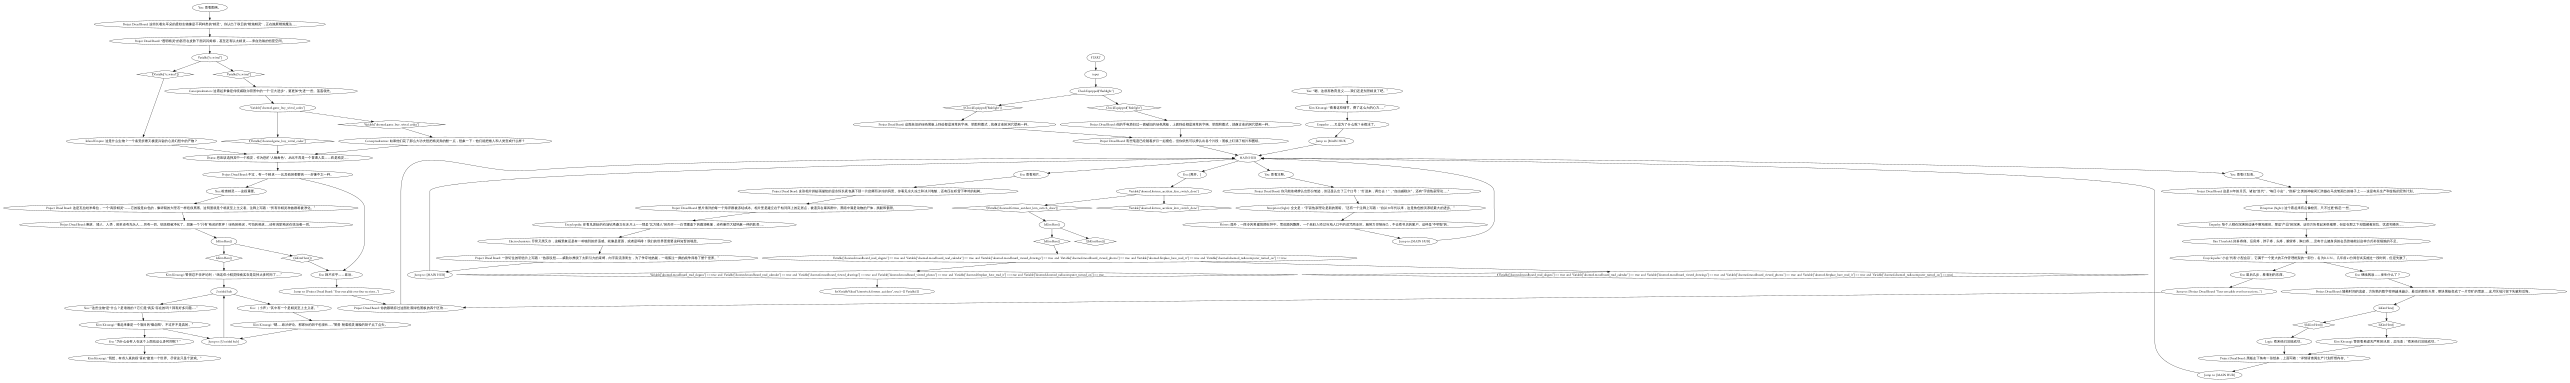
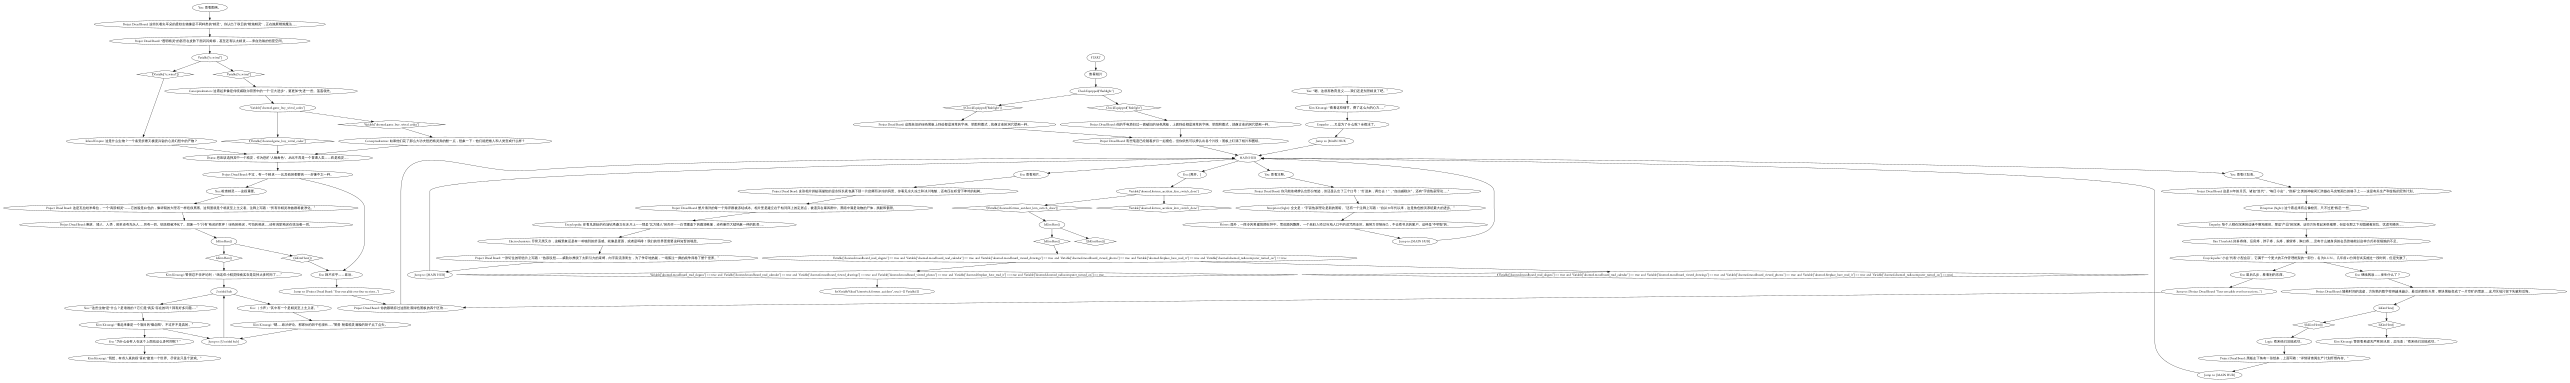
node "input": label "input" -> "查看相片"
edge "Kim Kitsuragi: 警督看着虚无严寒的冰原，总结道：“看来他们没能成功。”" -> "Project Dread Board: 黑板左下角有一张纸条，上面写着：“详情请查阅生产计划纤维内存。”": removed
